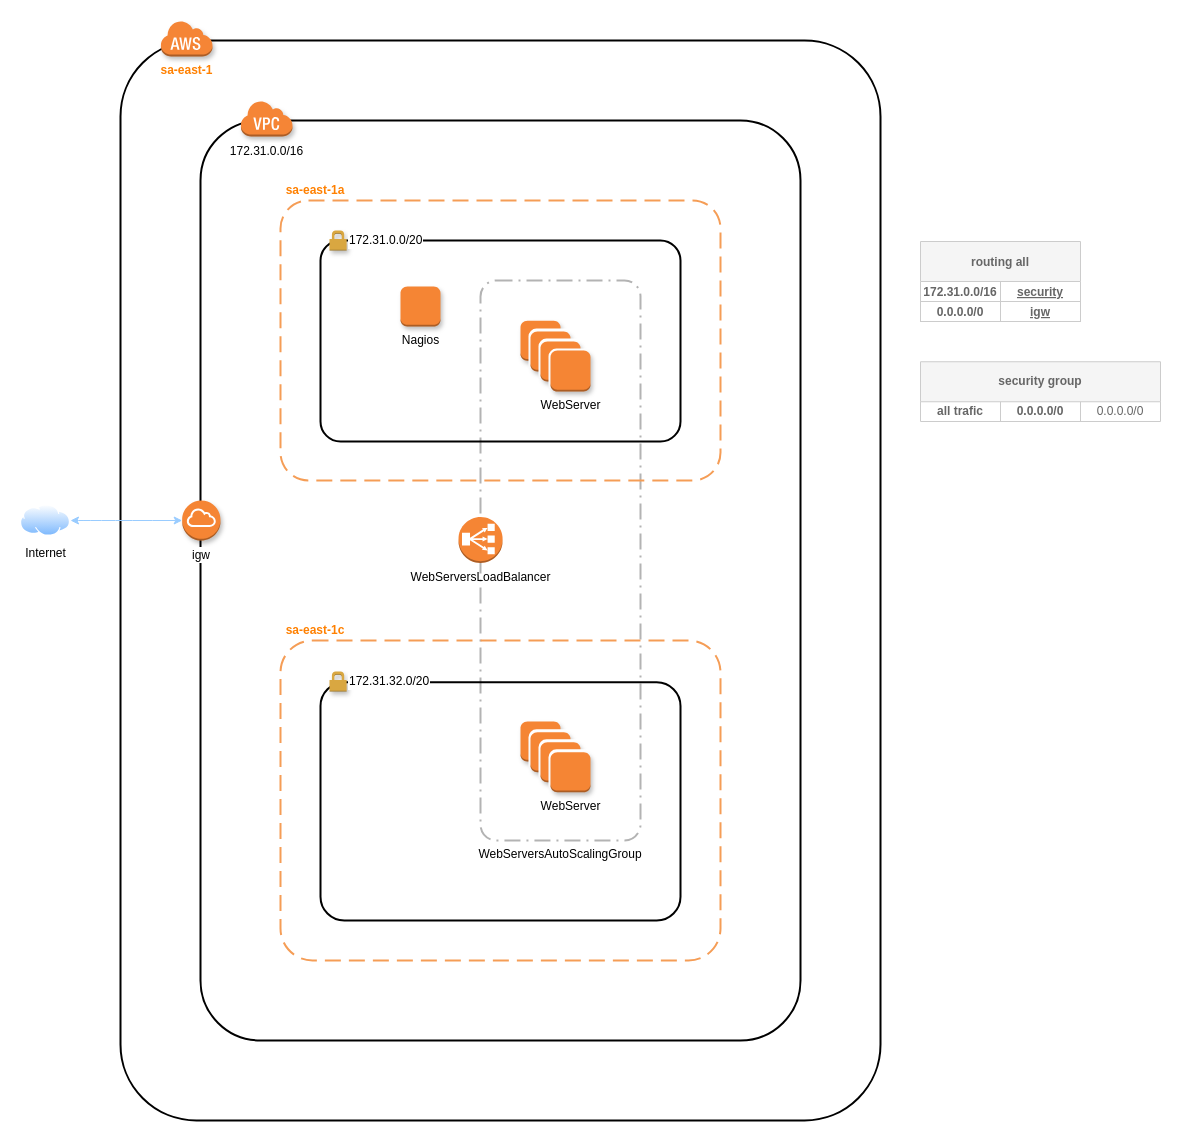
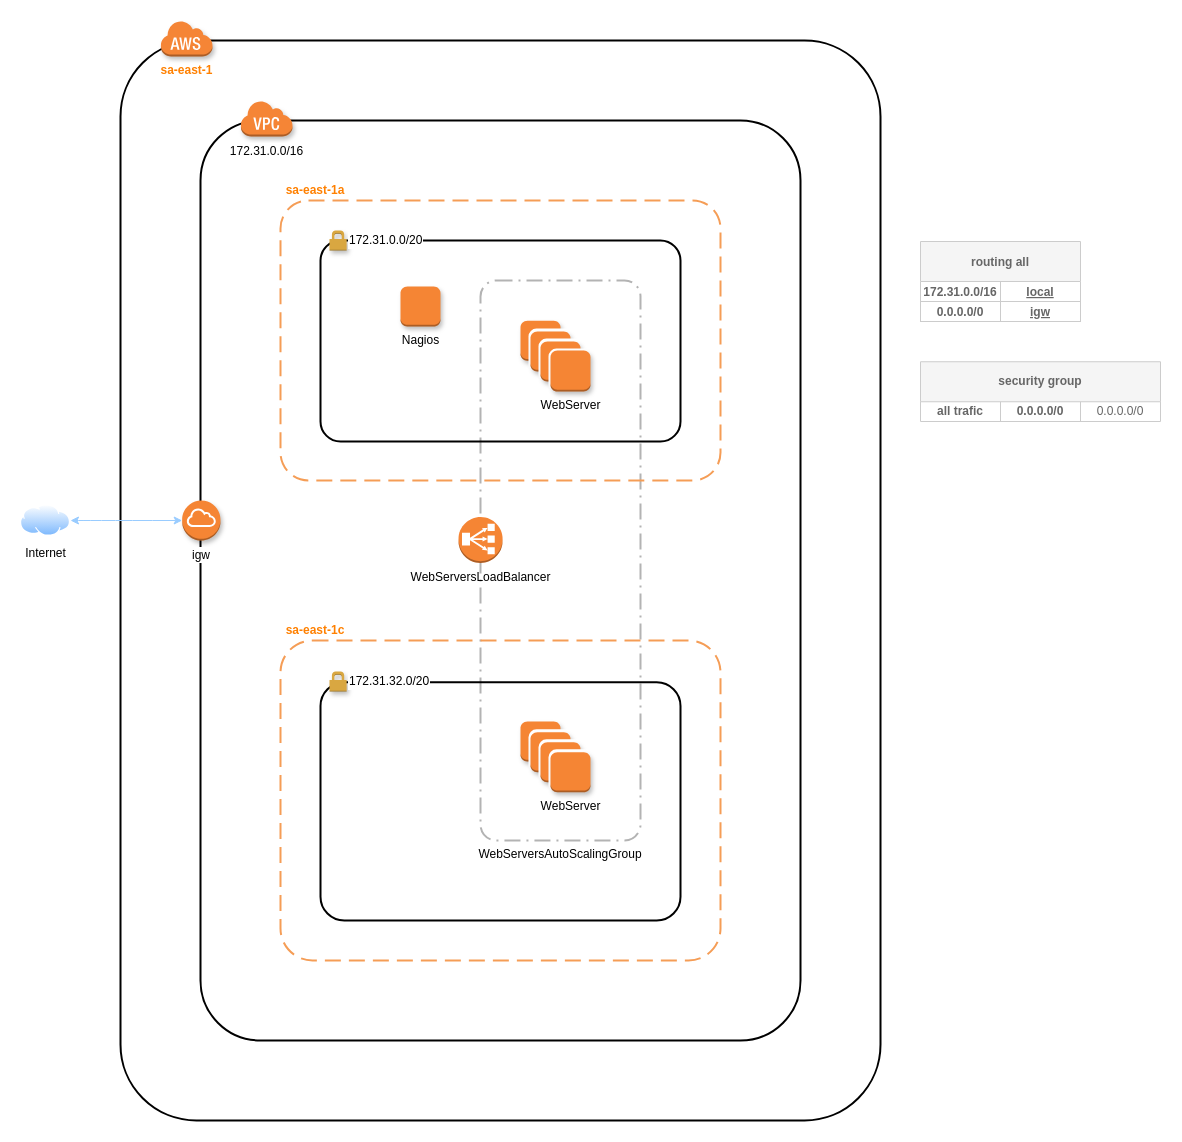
node "security": label "security" -> "local"
